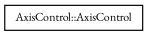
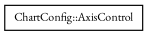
node "AxisControl::AxisControl": label "AxisControl::AxisControl" -> "ChartConfig::AxisControl"
